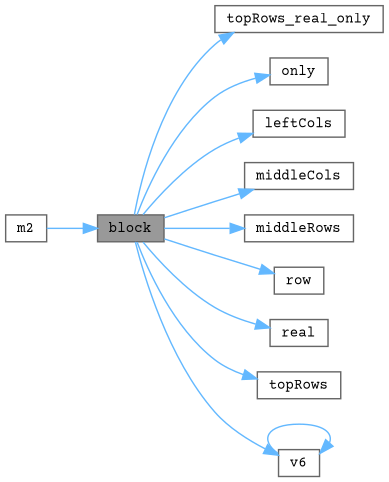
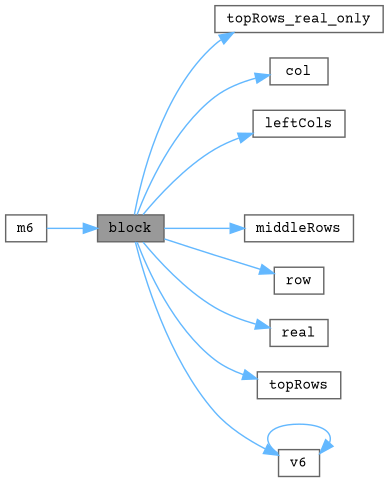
node "only": label "only" -> "col"
node "middleCols": removed
node "m2": label "m2" -> "m6"
